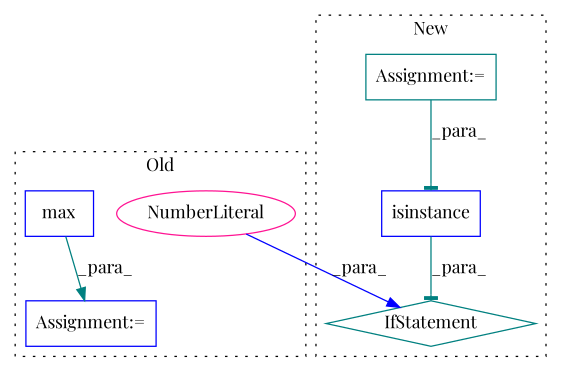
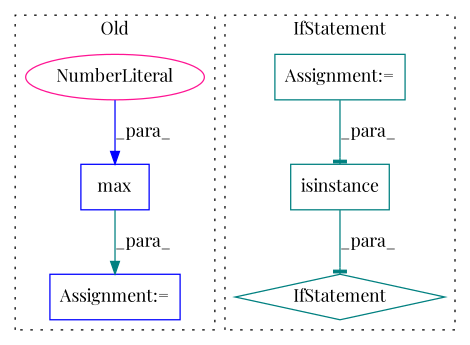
cluster "New": label "New" -> "IfStatement"
node "isinstance": color blue -> teal
edge "NumberLiteral" -> "IfStatement": now "NumberLiteral" -> "max"
